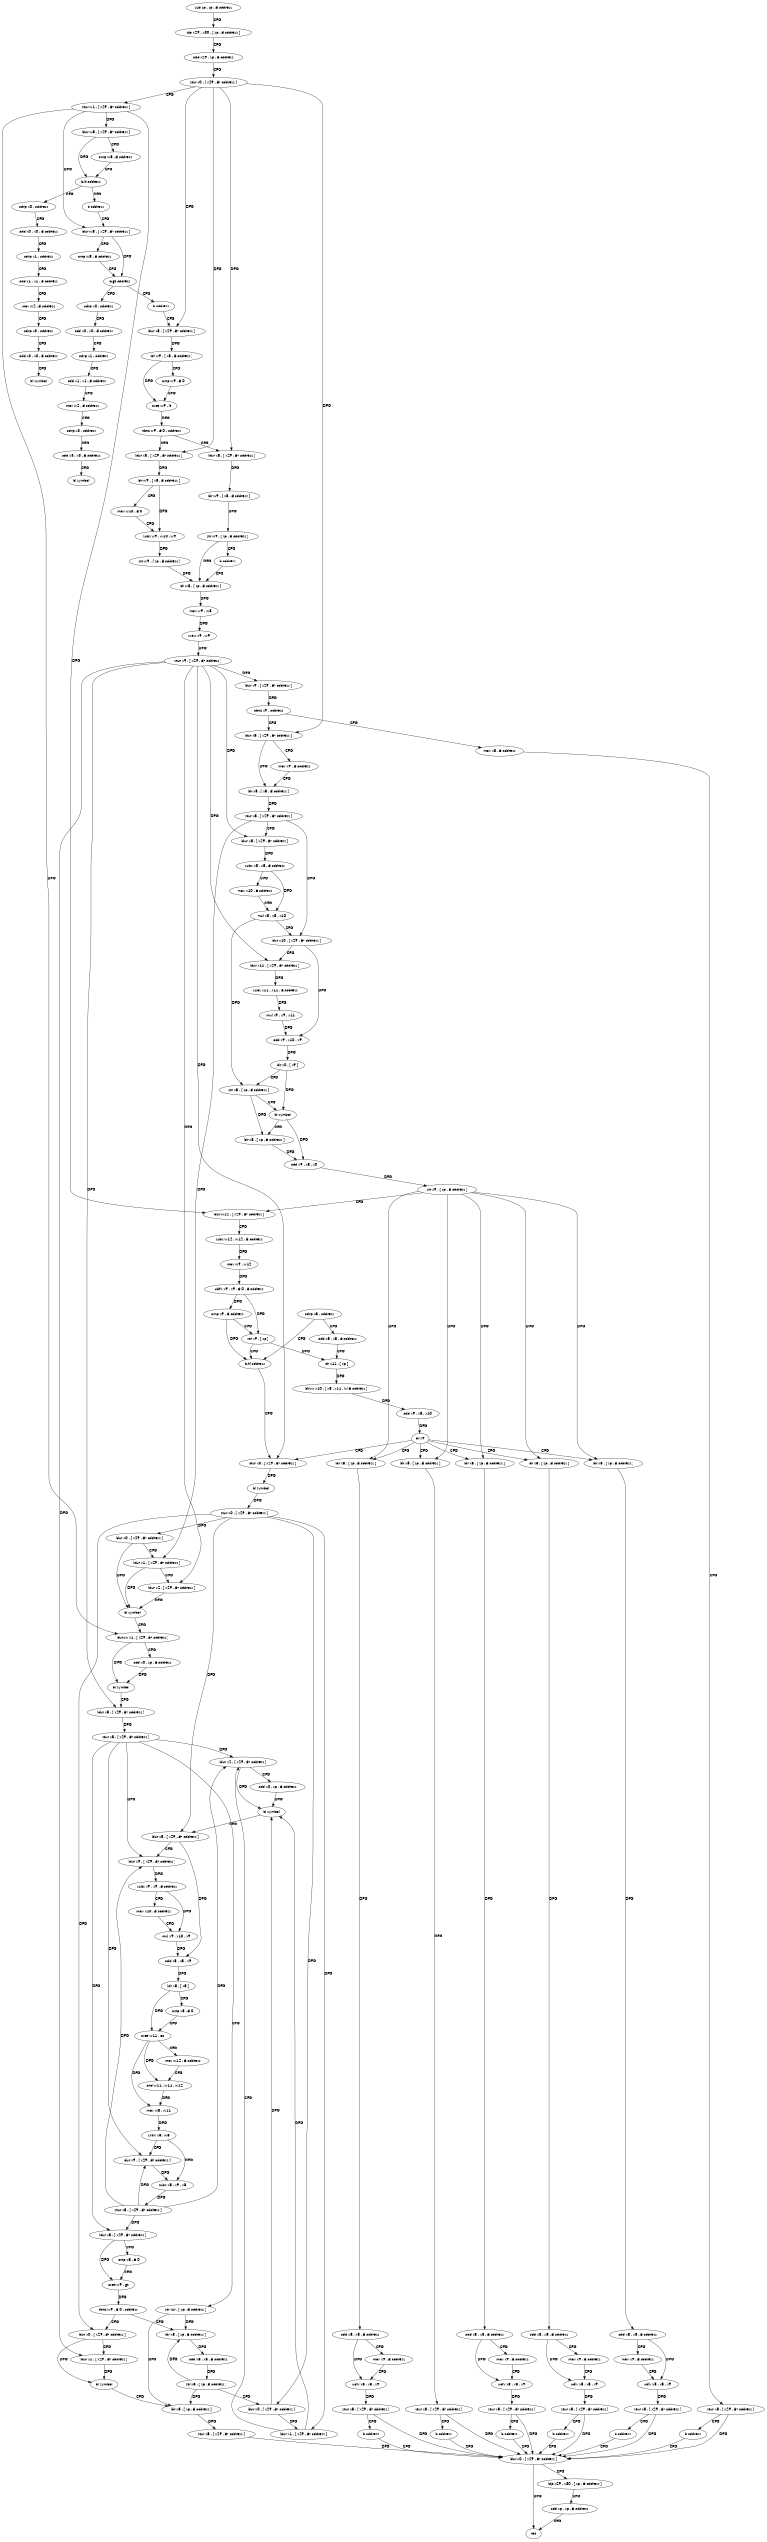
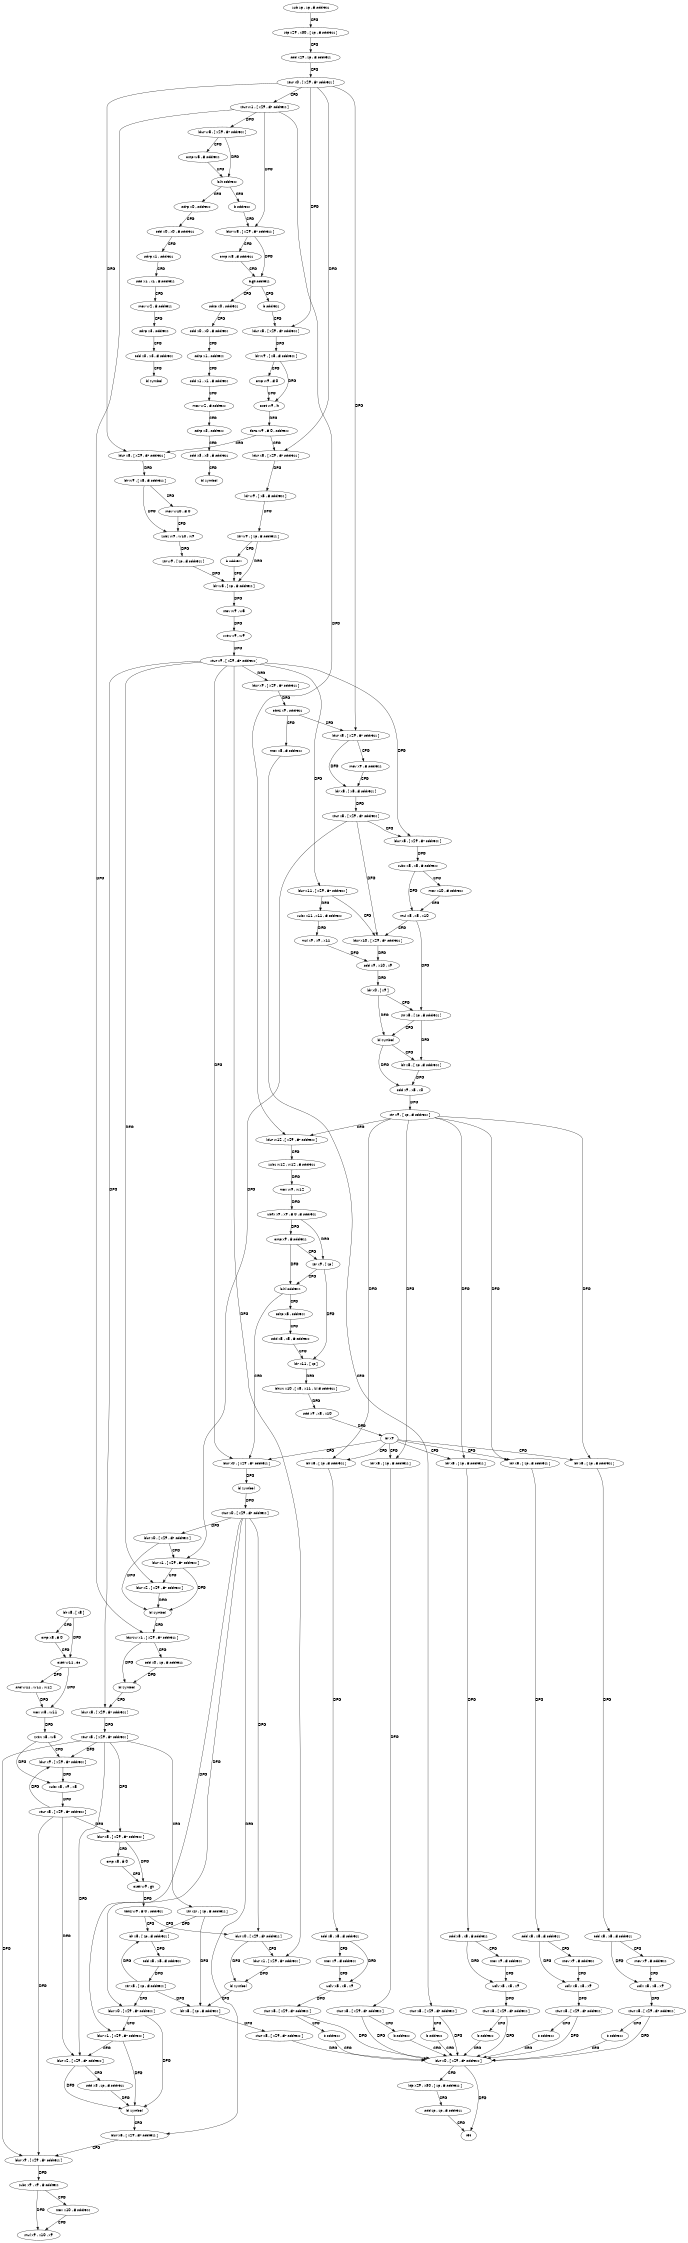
edge "ldur x10 , [ x29 , #- address ]" -> "ldur x11 , [ x29 , #- address ]": reversed
edge "adrp x8 , address" -> "b.hi address": reversed
node "add x8 , x8 , x9": removed
node "mov w12 , # address": removed
